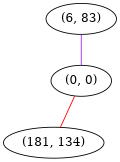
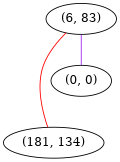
edge "(0, 0)" -- "(181, 134)": now "(6, 83)" -- "(181, 134)"
